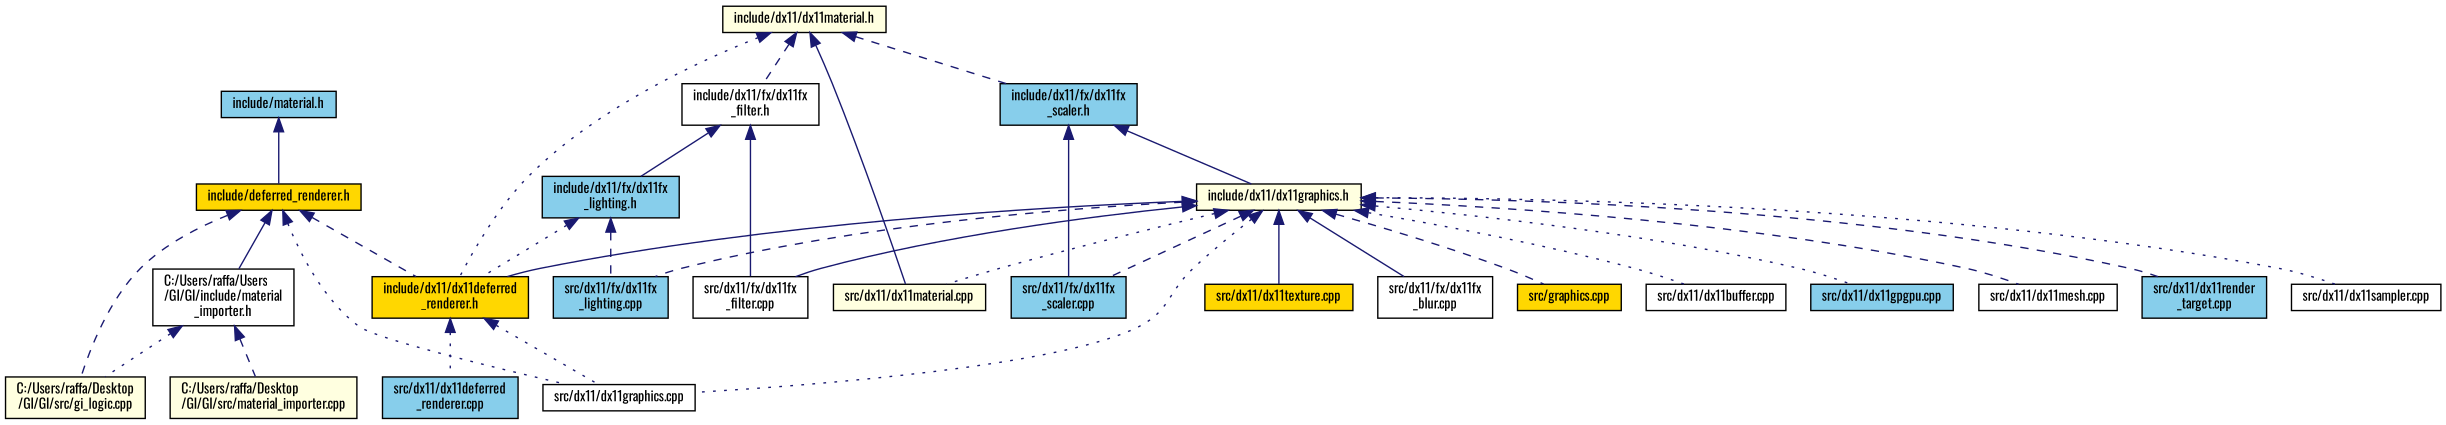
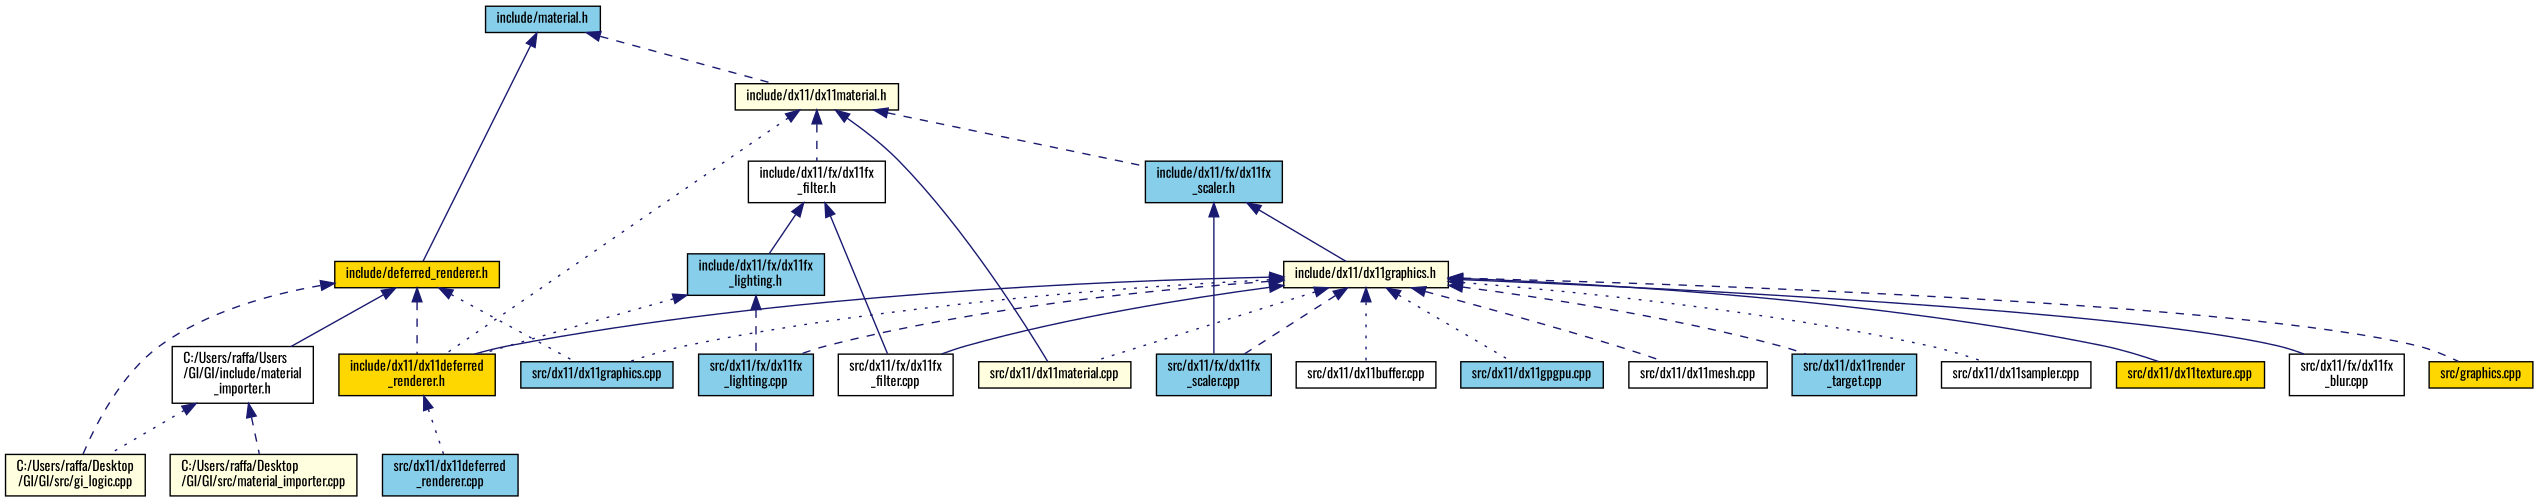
edge "include/dx11/dx11material.h" -> "include/material.h": added
edge "src/dx11/dx11graphics.cpp" -> "include/dx11/dx11deferred _renderer.h": removed
node "src/dx11/dx11graphics.cpp": fillcolor white -> skyblue
